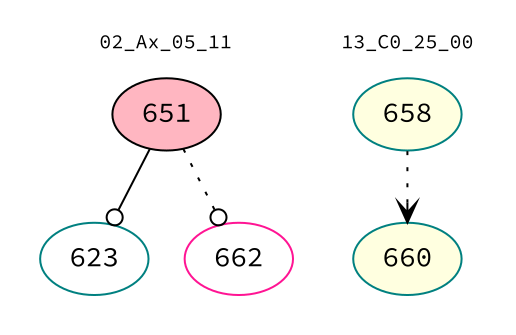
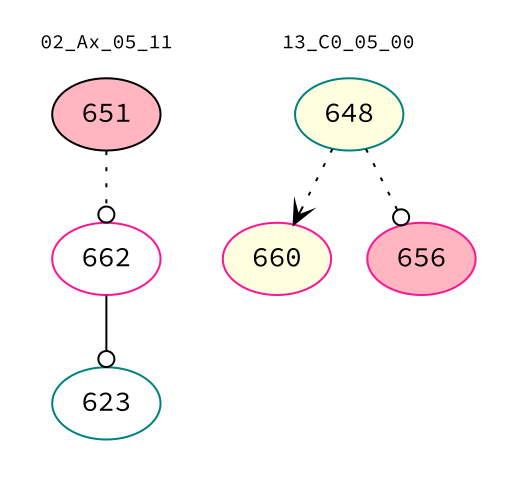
cluster "13_C0_25_00": label "13_C0_25_00" -> "13_C0_05_00"
node "658": label "658" -> "648"
edge "651" -> "623": now "662" -> "623"
node "660": color teal -> deeppink
node "656": added
